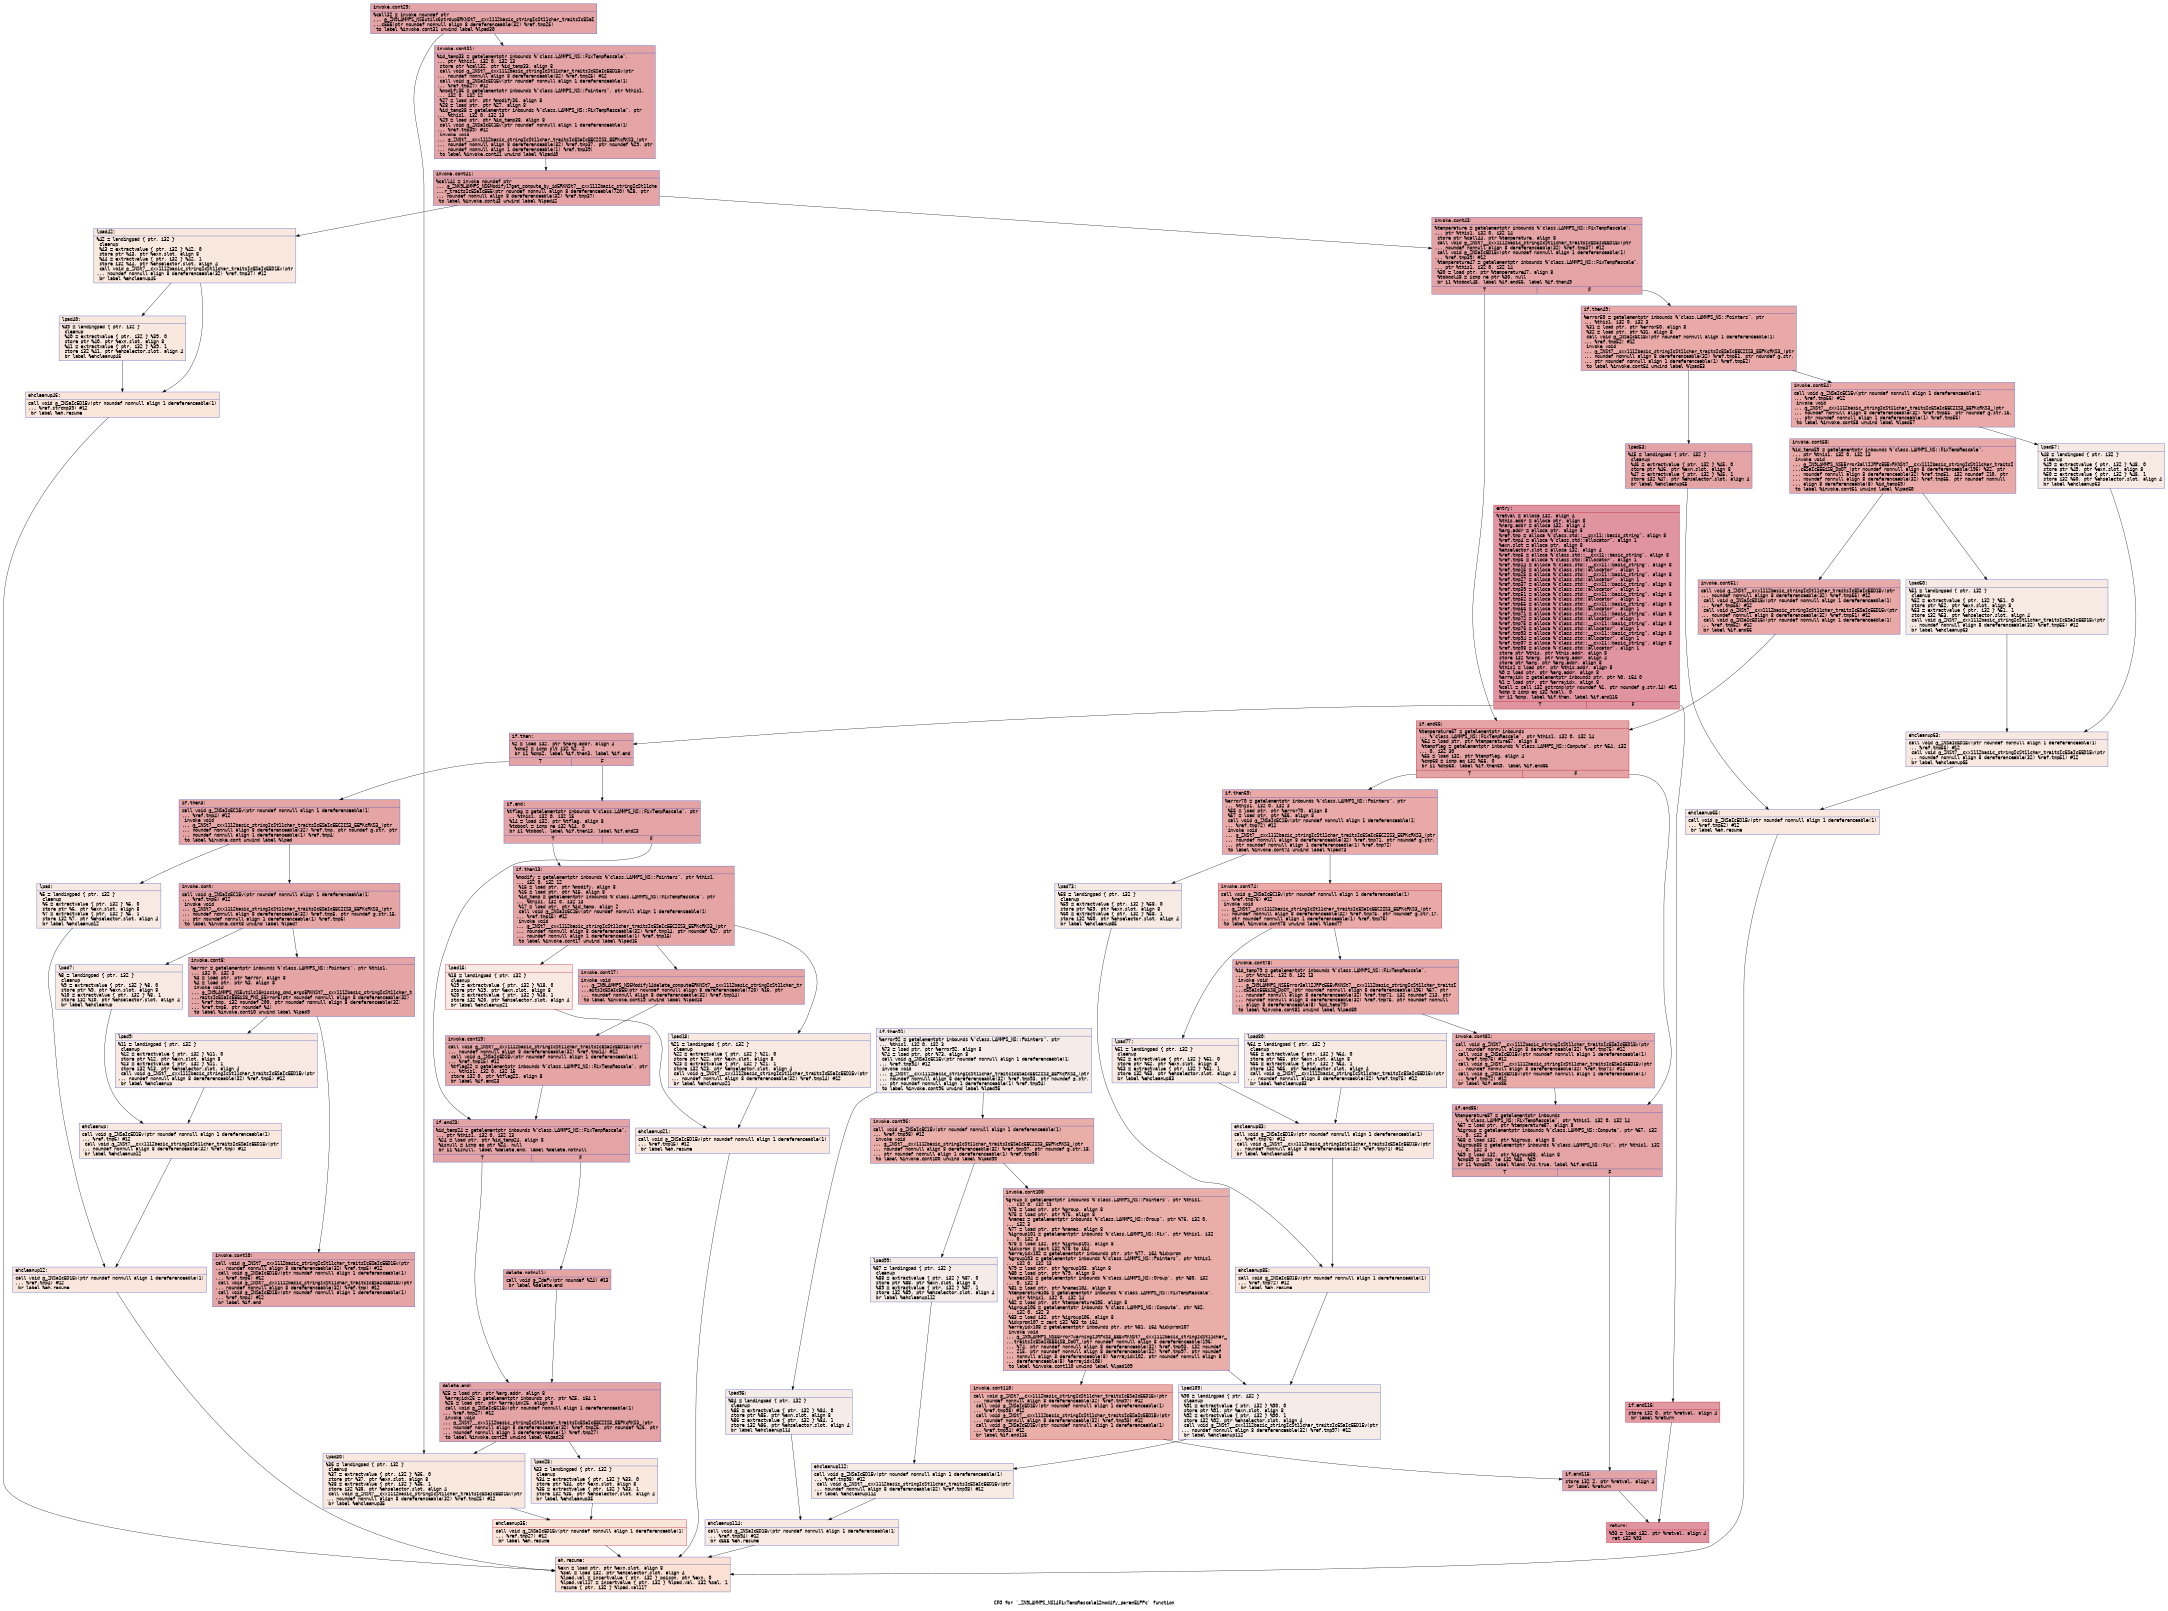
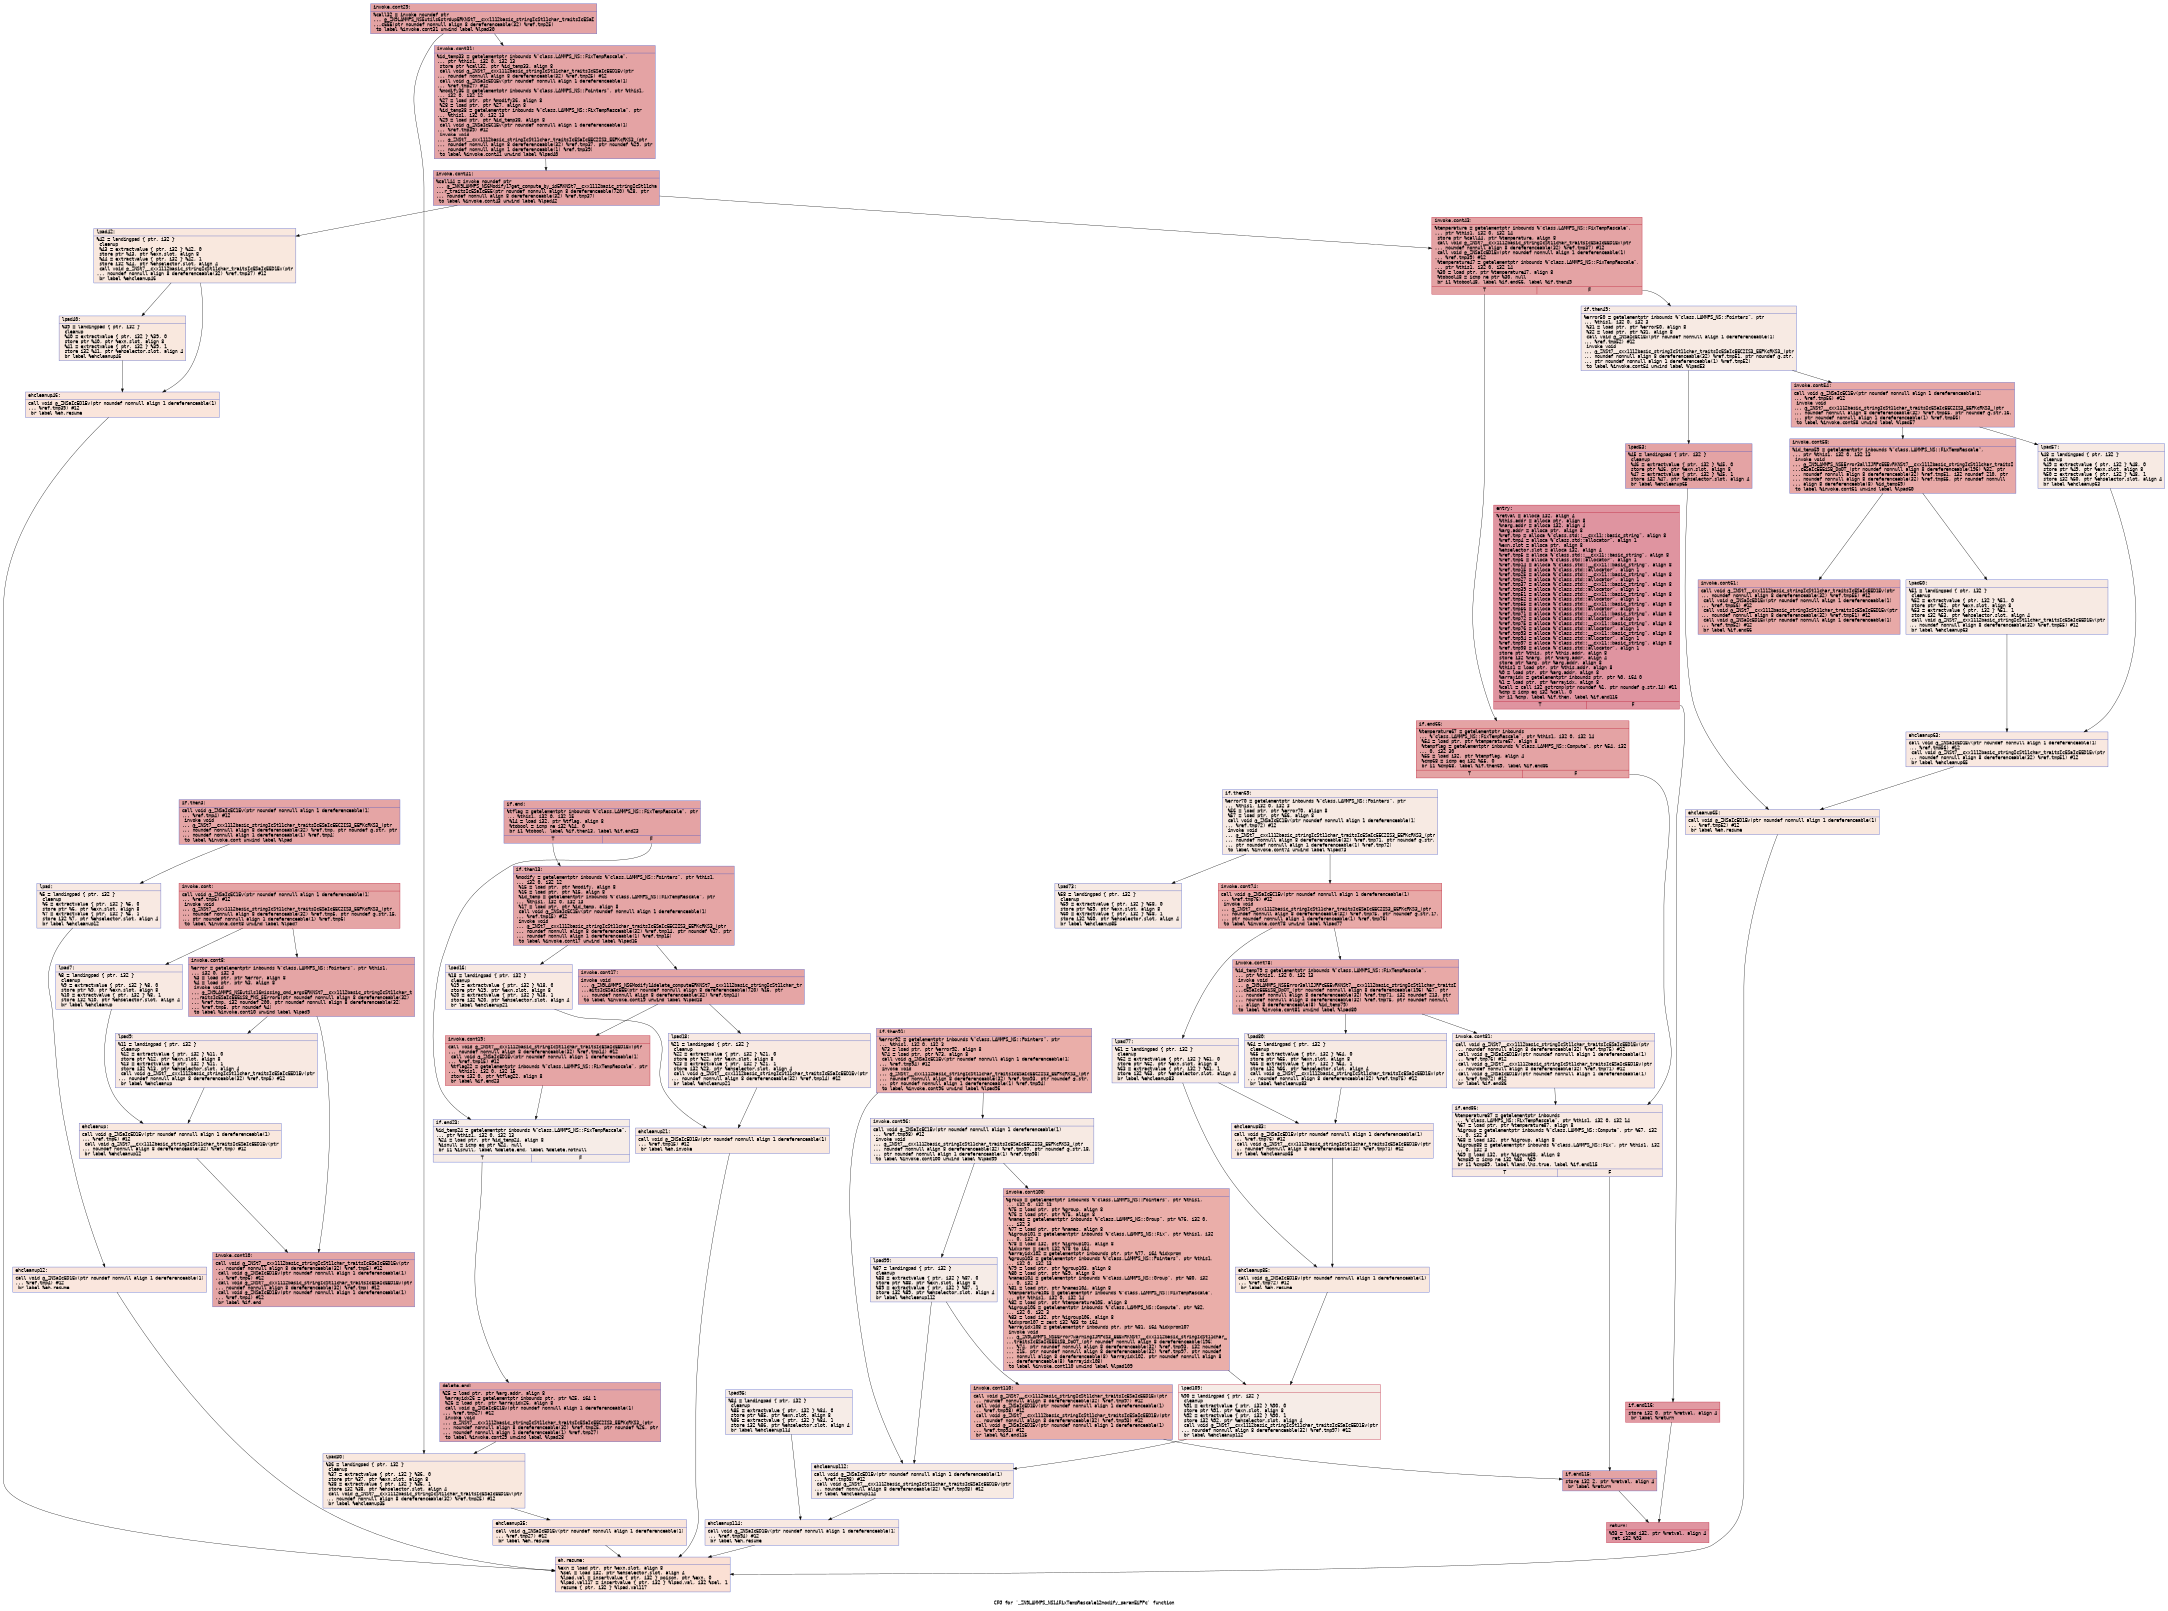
node "invoke.cont43:": color #3d50c3ff -> #b70d28ff
node "if.then49:": fillcolor #ca3b3770 -> #eed0c070
node "ehcleanup46:": text "... %ref.strcmp39) #12" -> "... %ref.tmp39) #12"
edge "invoke.cont54:" -> "invoke.cont58:": added
edge "invoke.cont61:" -> "if.end66:": removed
node "if.then:": removed
edge "if.end66:" -> "if.then69:": removed
node "if.then69:": fillcolor #ca3b3770 -> #eed0c070
edge "if.then3:" -> "invoke.cont:": removed
node "invoke.cont:": color #3d50c3ff -> #b70d28ff
node "if.then13:": text "%17 = load ptr, ptr %id_temp, align 2" -> "%17 = load ptr, ptr %id_temp, align 8"
edge "if.then13:" -> "lpad18:": now "invoke.cont17:" -> "lpad18:"
node "lpad16:": color #b70d28ff -> #3d50c3ff
edge "invoke.cont78:" -> "lpad80:": added
node "invoke.cont19:": color #3d50c3ff -> #b70d28ff
node "if.then91:": fillcolor #ead5c970 -> #d0473d70
node "invoke.cont81:": fillcolor #ca3b3770 -> #f1ccb870
node "if.end23:": fillcolor #c32e3170 -> #ead5c970
node "invoke.cont96:": fillcolor #d0473d70 -> #eed0c070
edge "lpad73:" -> "ehcleanup85:": now "lpad77:" -> "ehcleanup85:"
node "if.end86:": fillcolor #c32e3170 -> #efcebd70
node "ehcleanup21:": text "br label %eh.resume" -> "br label %eh.invoke"
edge "ehcleanup:" -> "ehcleanup12:": now "ehcleanup:" -> "invoke.cont10:"
edge "if.then91:" -> "lpad95:": now "if.then91:" -> "ehcleanup112:"
node "invoke.cont100:": text "%80 = load ptr, ptr %79, align 8" -> "%80 = load ptr, ptr %59, align 8"
node "delete.notnull:": removed
edge "invoke.cont100:" -> "invoke.cont110:": now "lpad99:" -> "invoke.cont110:"
node "invoke.cont110:": color #b70d28ff -> #3d50c3ff
node "lpad109:": color #3d50c3ff -> #b70d28ff
node "lpad28:": removed
node "ehcleanup35:": color #b70d28ff -> #3d50c3ff
node "ehcleanup114:": text "br cEEE %eh.resume" -> "br label %eh.resume"
